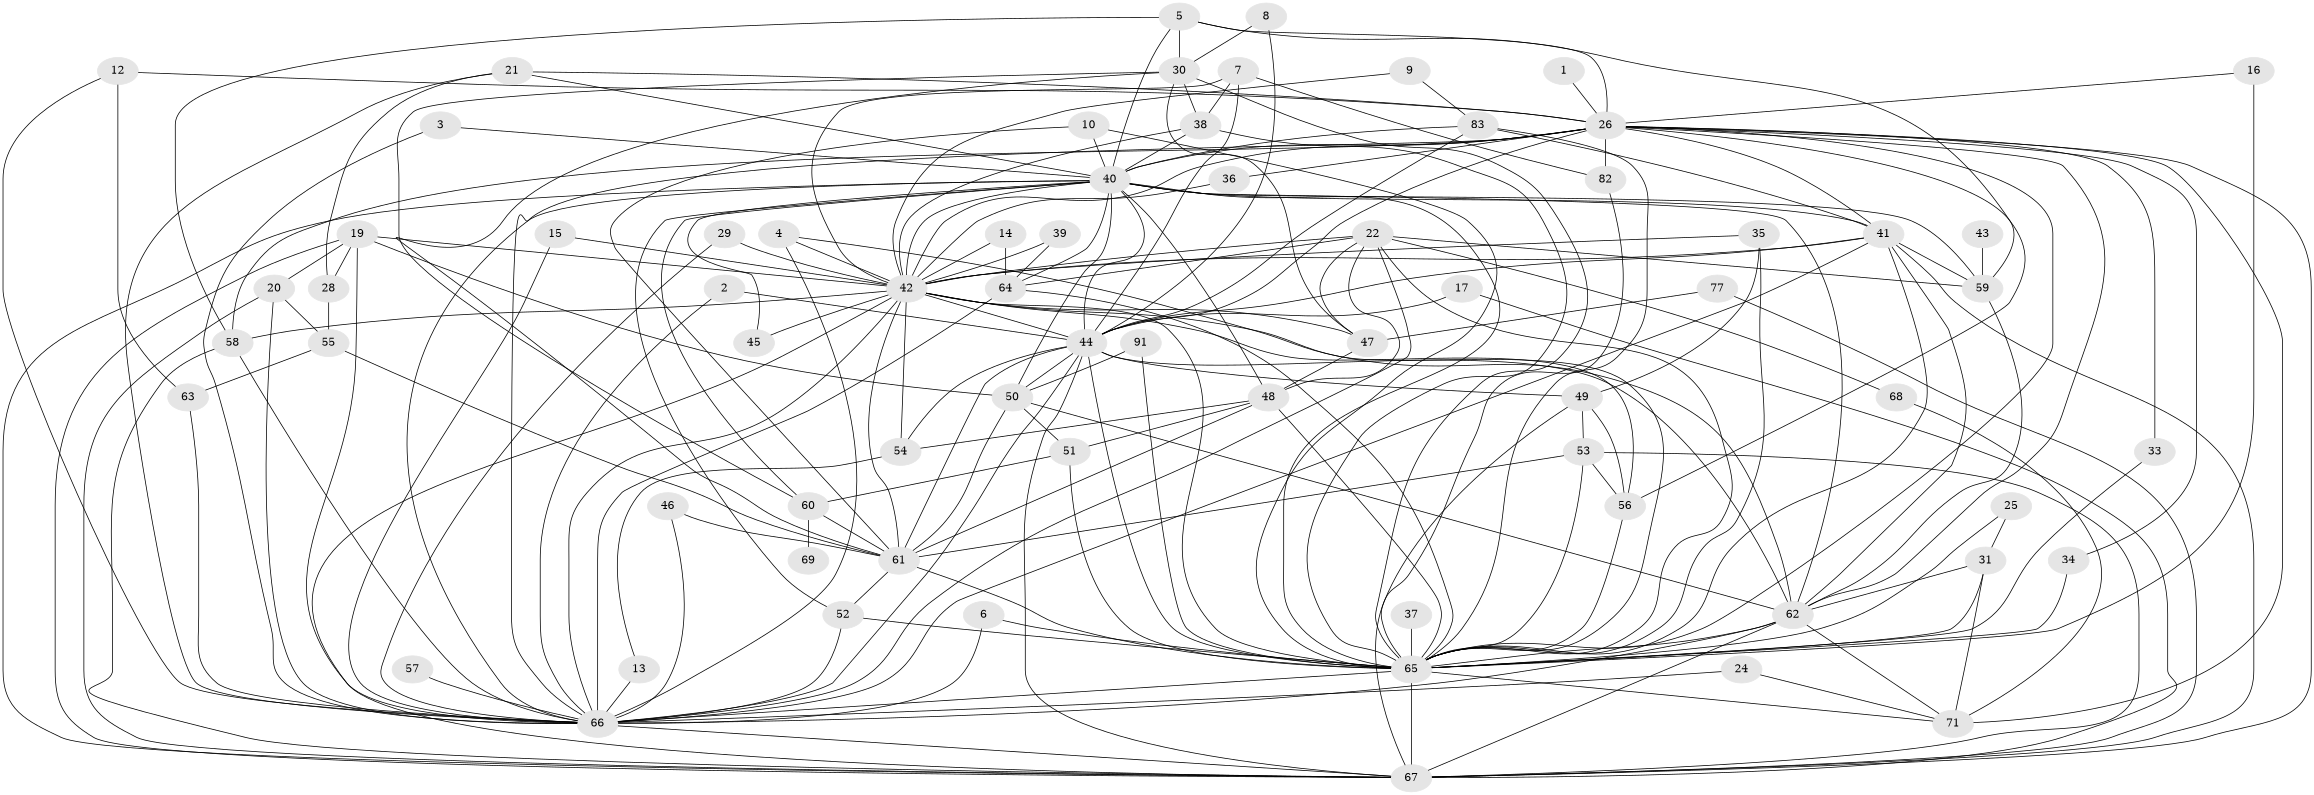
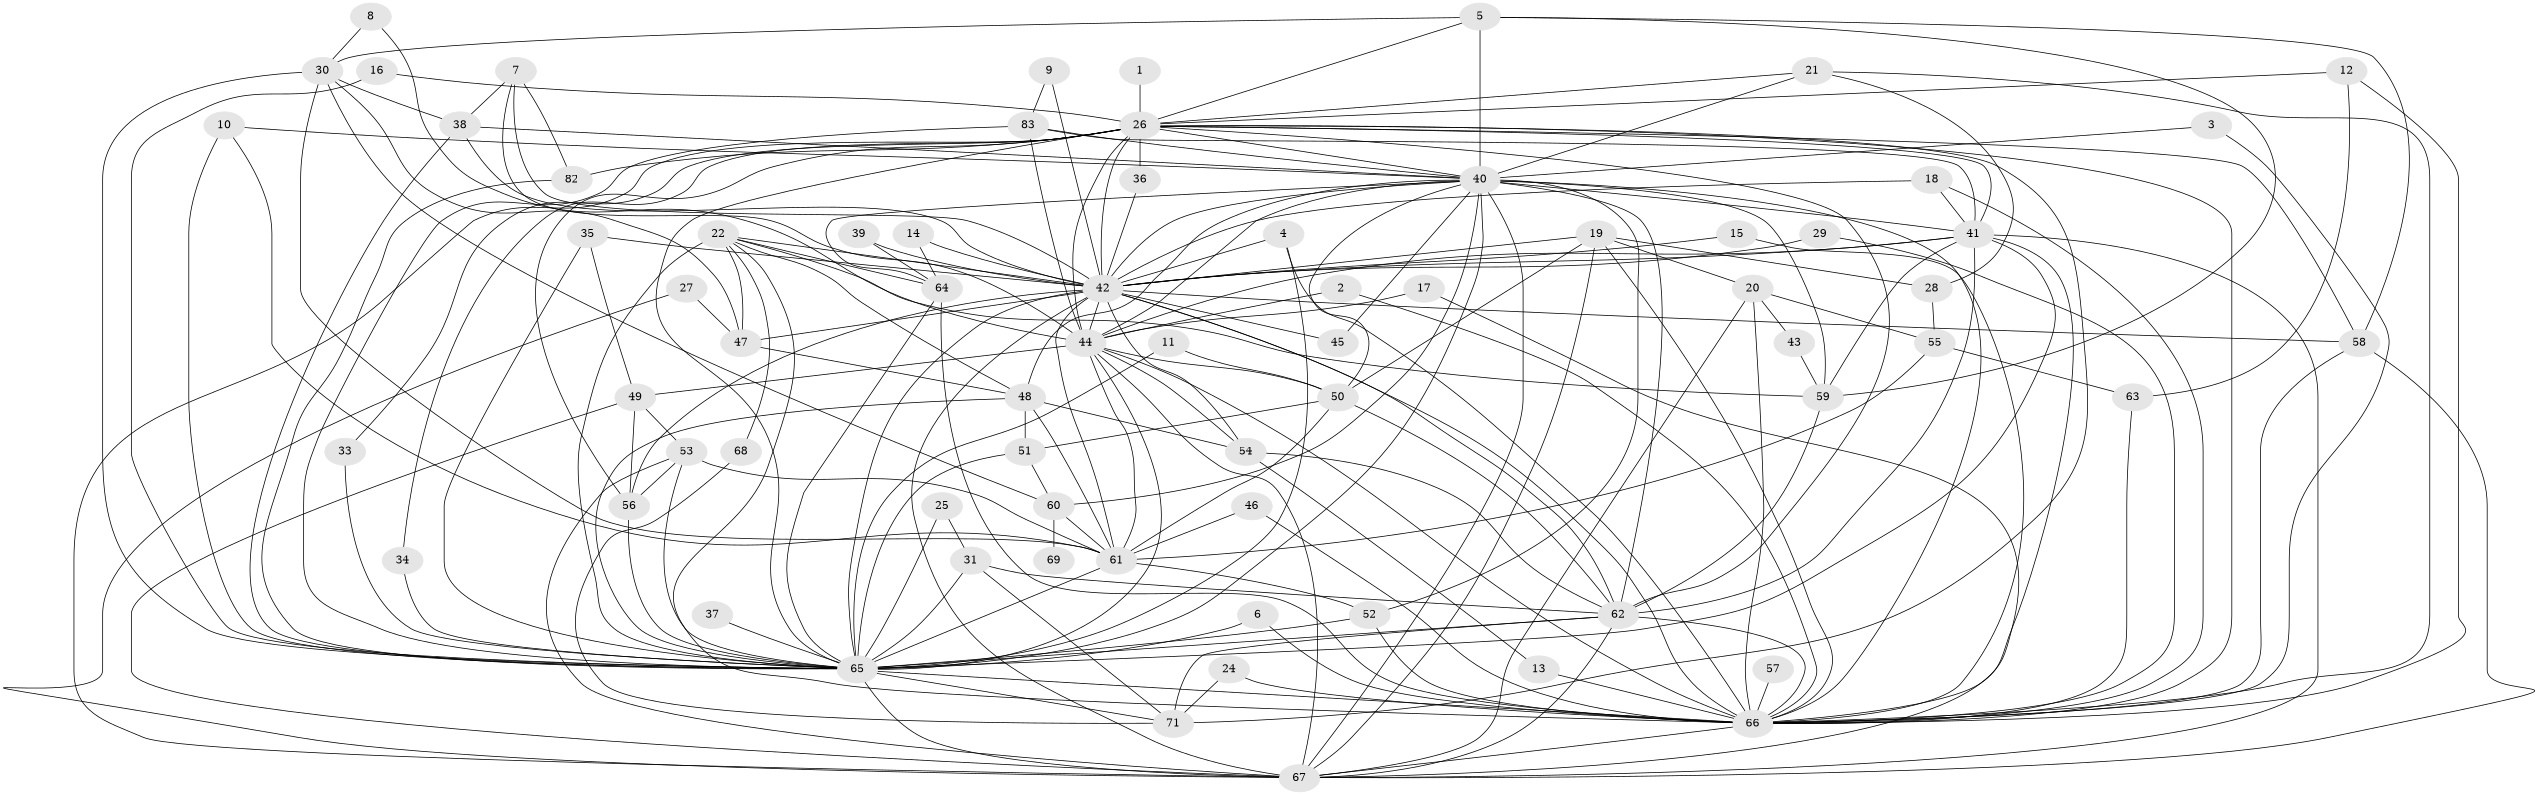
node "18": added
node "77": label "77" -> "27"
edge "20" -- "43": added
node "91": label "91" -> "11"
edge "44" -- "62": now "54" -- "62"
